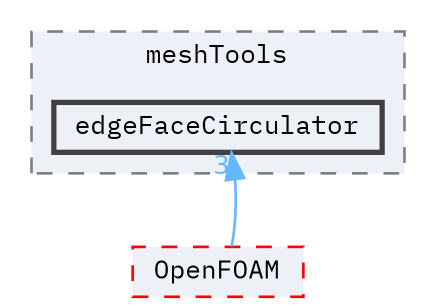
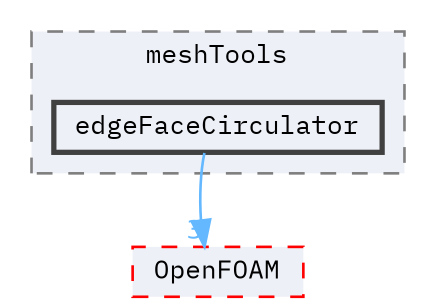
edge "OpenFOAM" -> "edgeFaceCirculator": reversed
